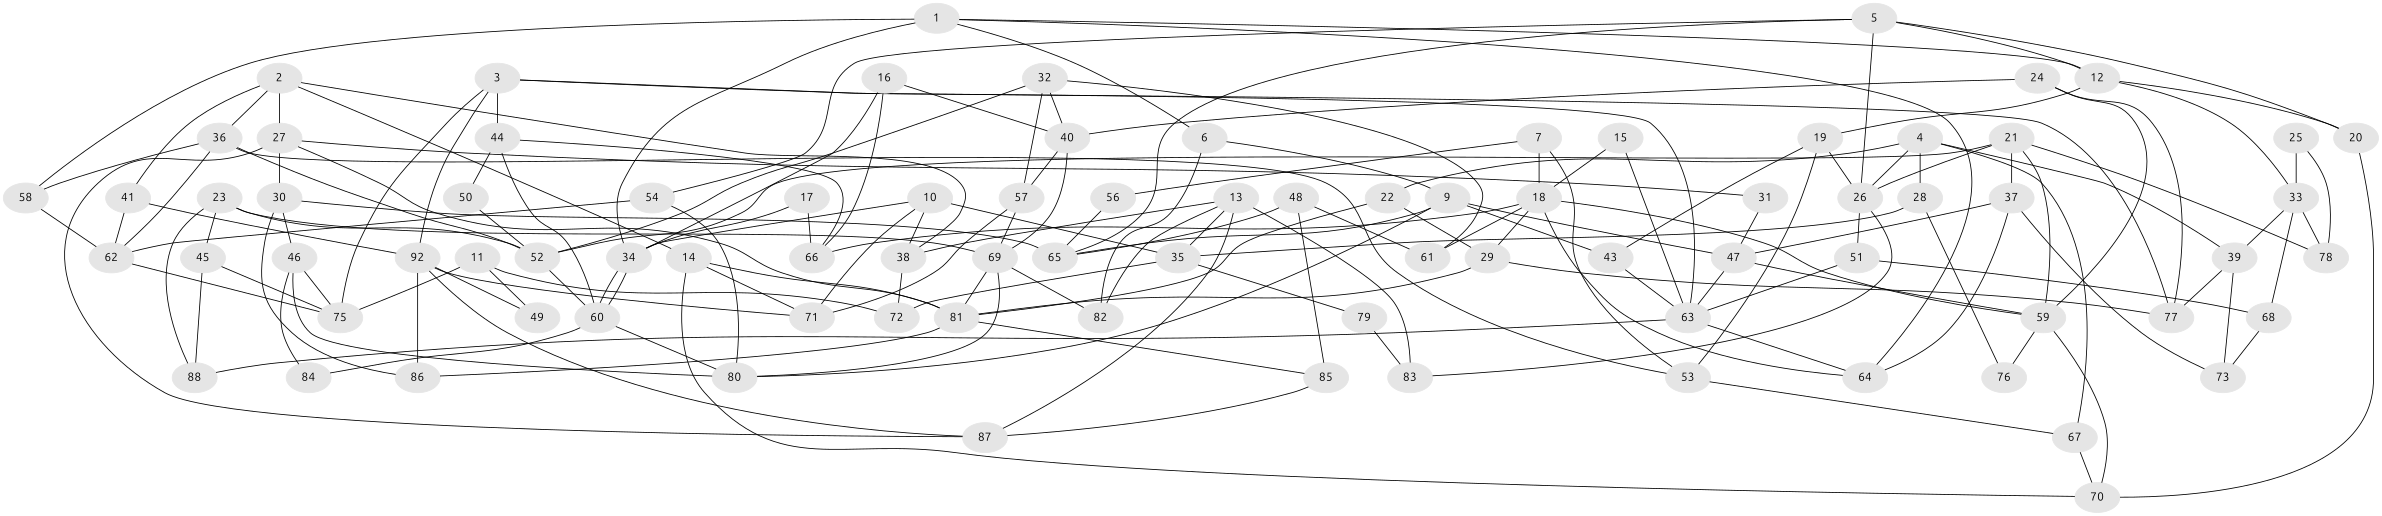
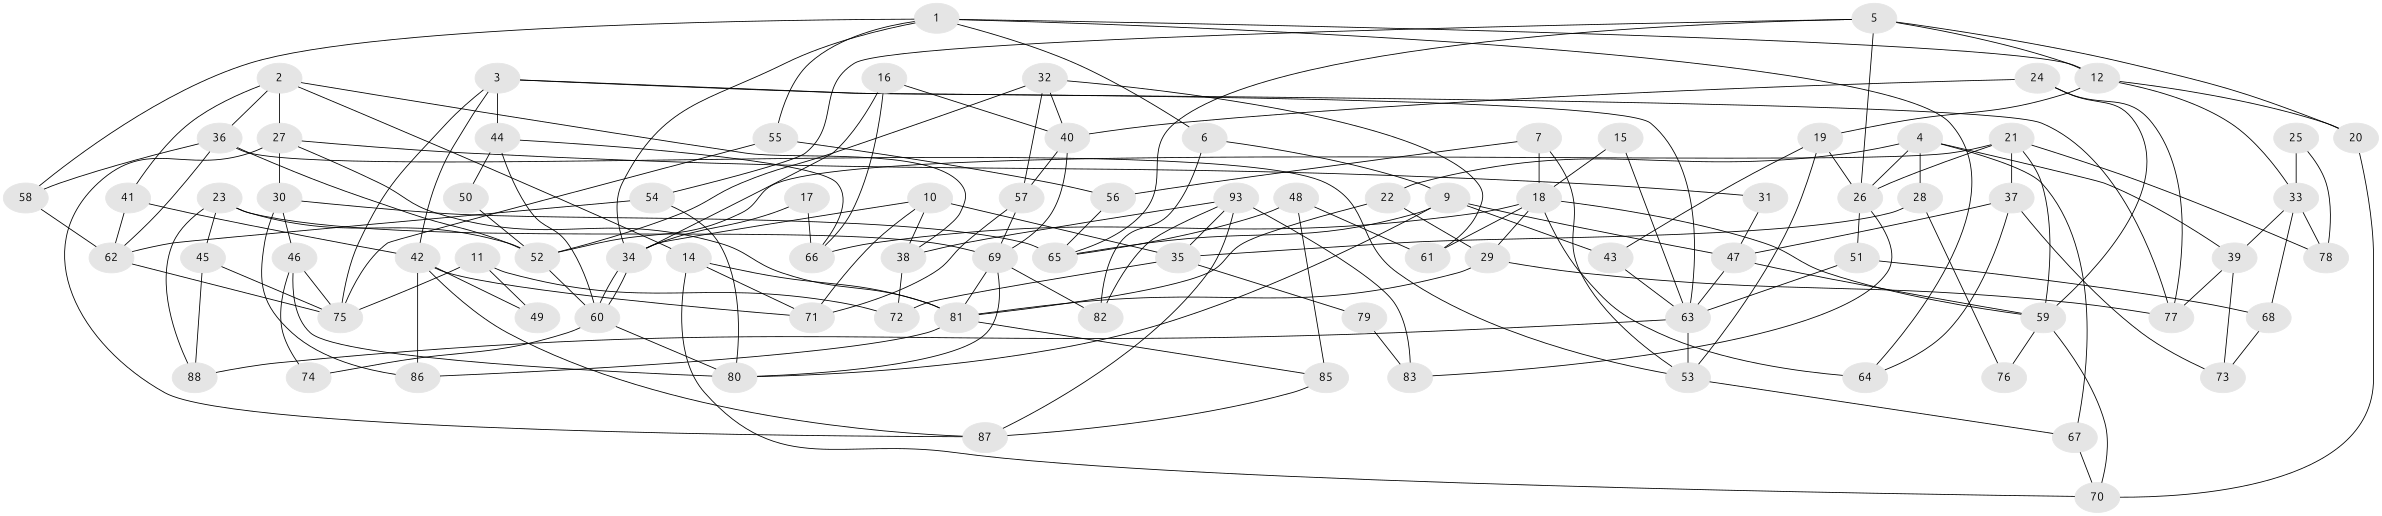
node "55": added
node "13": label "13" -> "93"
node "92": label "92" -> "42"
edge "63" -- "64": now "63" -- "53"
node "84": label "84" -> "74"
